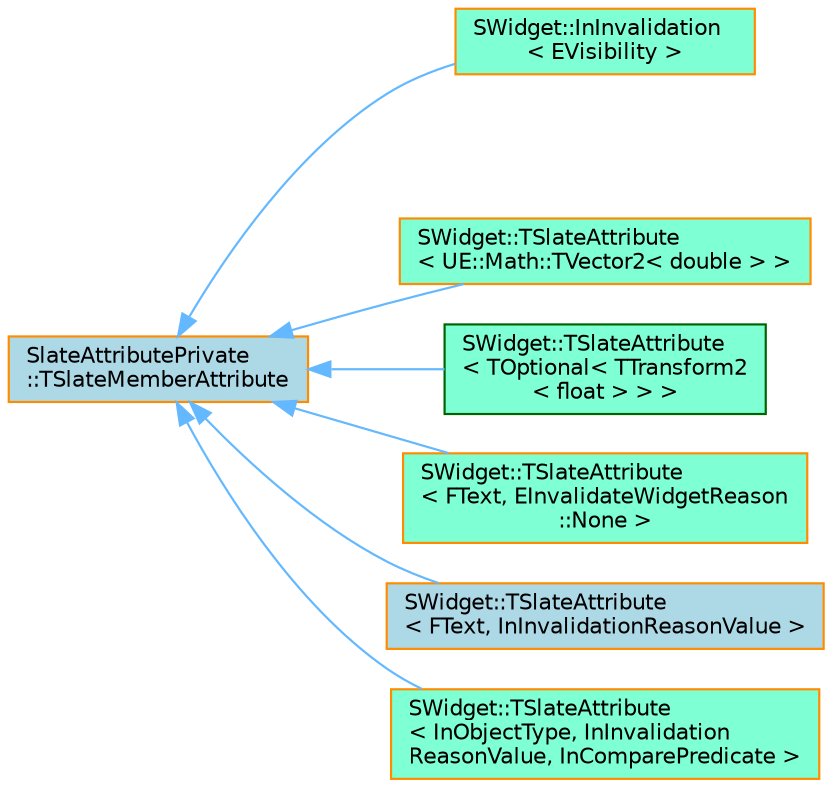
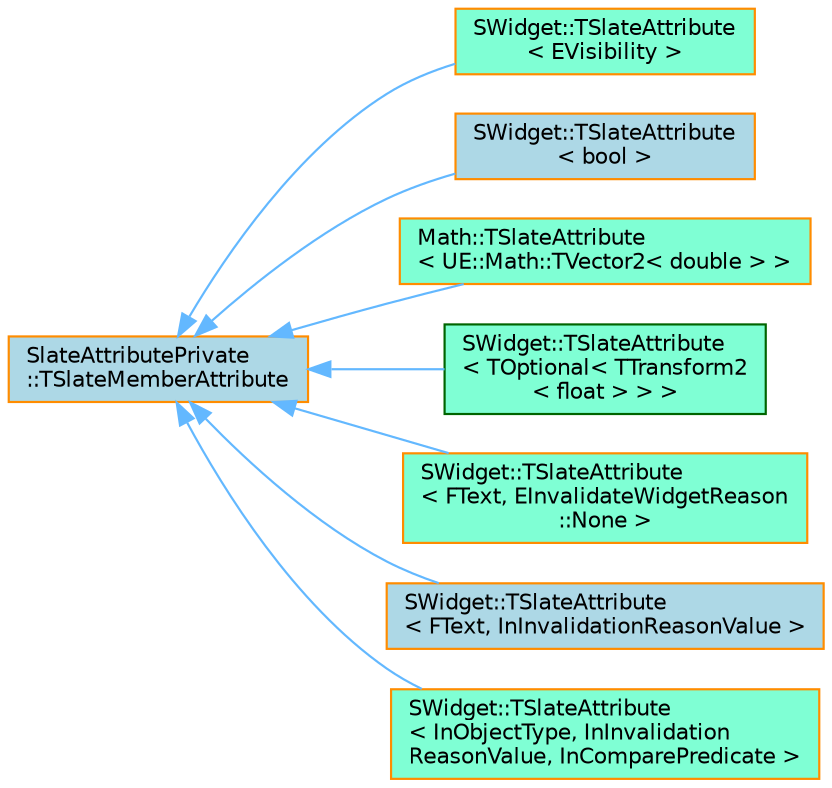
node "SWidget::InInvalidation < EVisibility >": label "SWidget::InInvalidation < EVisibility >" -> "SWidget::TSlateAttribute < EVisibility >"
node "SWidget::TSlateAttribute < bool >": added
node "SWidget::TSlateAttribute < UE::Math::TVector2< double > >": label "SWidget::TSlateAttribute < UE::Math::TVector2< double > >" -> "Math::TSlateAttribute < UE::Math::TVector2< double > >"
